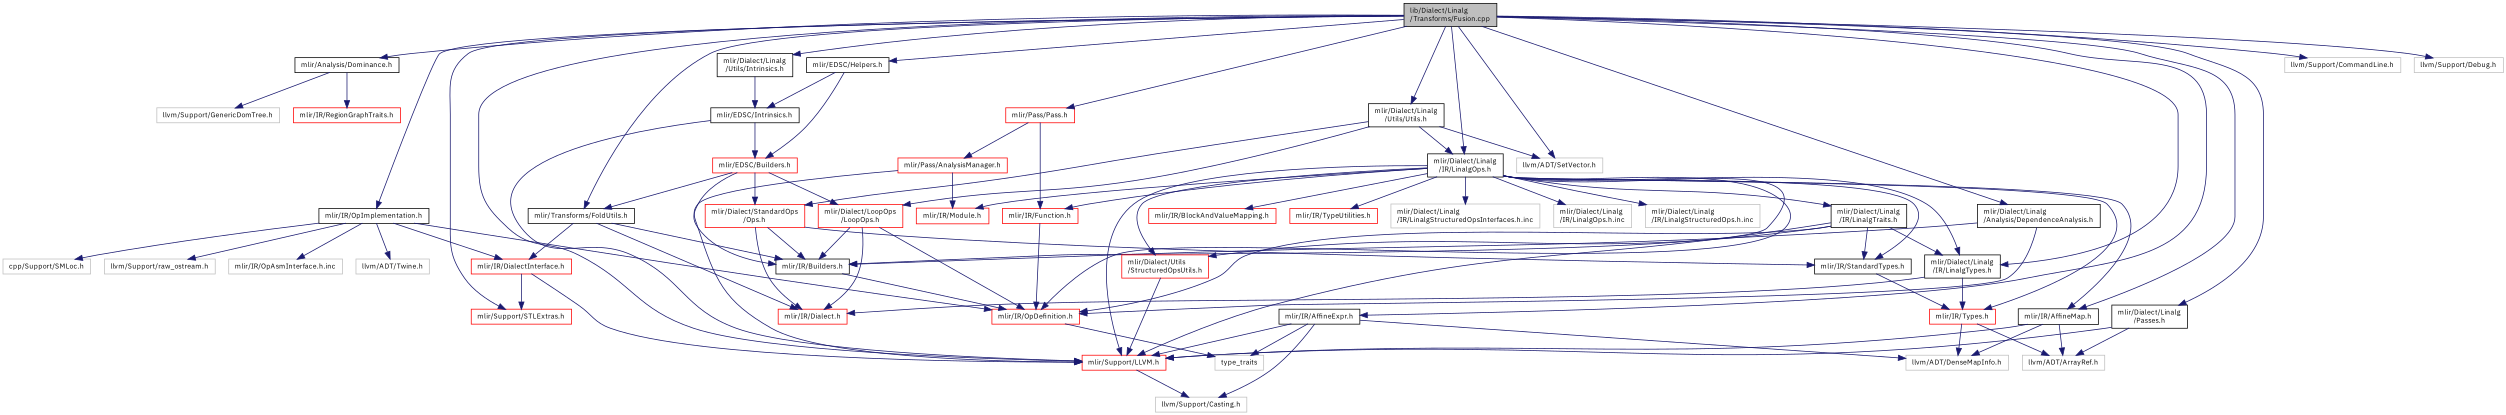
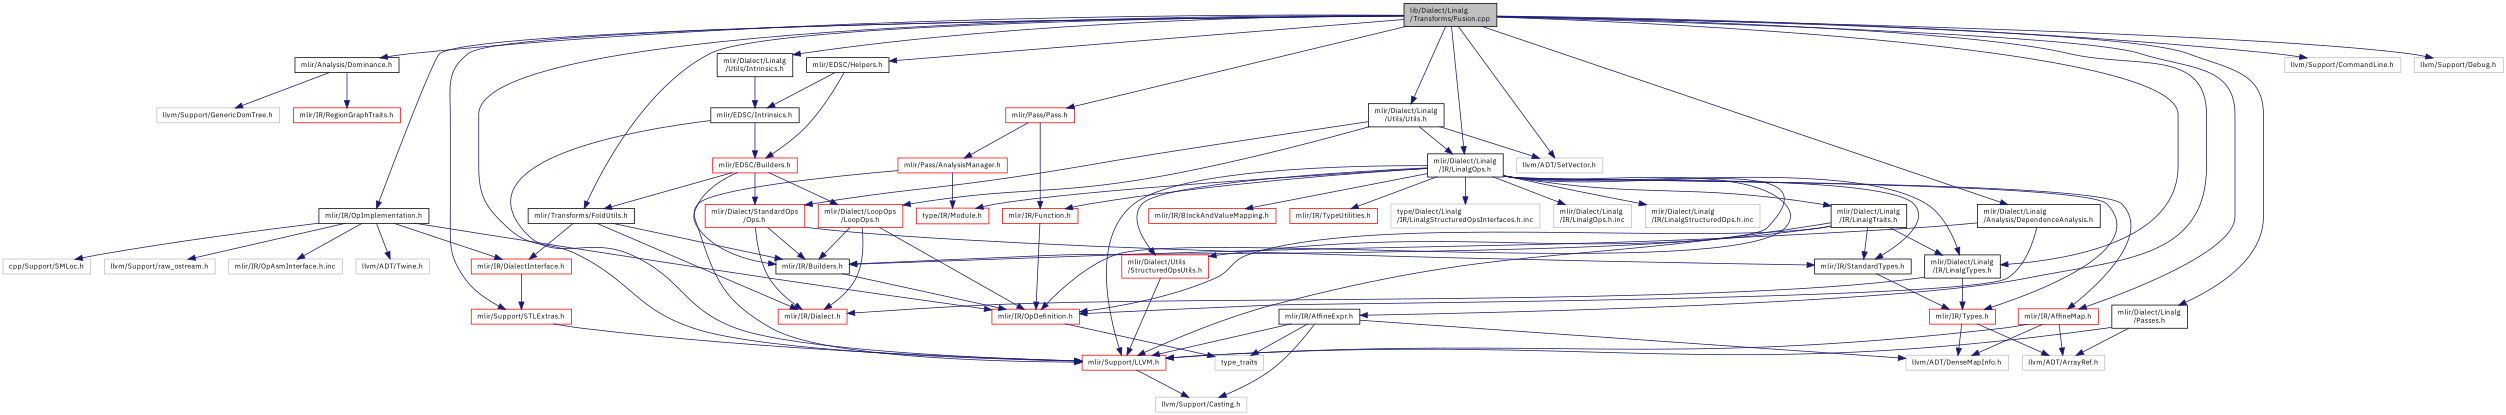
node "mlir/IR/Module.h": label "mlir/IR/Module.h" -> "type/IR/Module.h"
node "mlir/Dialect/Linalg /IR/LinalgStructuredOpsInterfaces.h.inc": label "mlir/Dialect/Linalg /IR/LinalgStructuredOpsInterfaces.h.inc" -> "type/Dialect/Linalg /IR/LinalgStructuredOpsInterfaces.h.inc"
node "mlir/IR/AffineMap.h": color black -> red
edge "mlir/IR/DialectInterface.h" -> "mlir/Support/LLVM.h": now "mlir/Support/STLExtras.h" -> "mlir/Support/LLVM.h"
